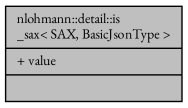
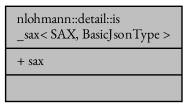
node "nlohmann::detail::is": text "+ value" -> "+ sax"
